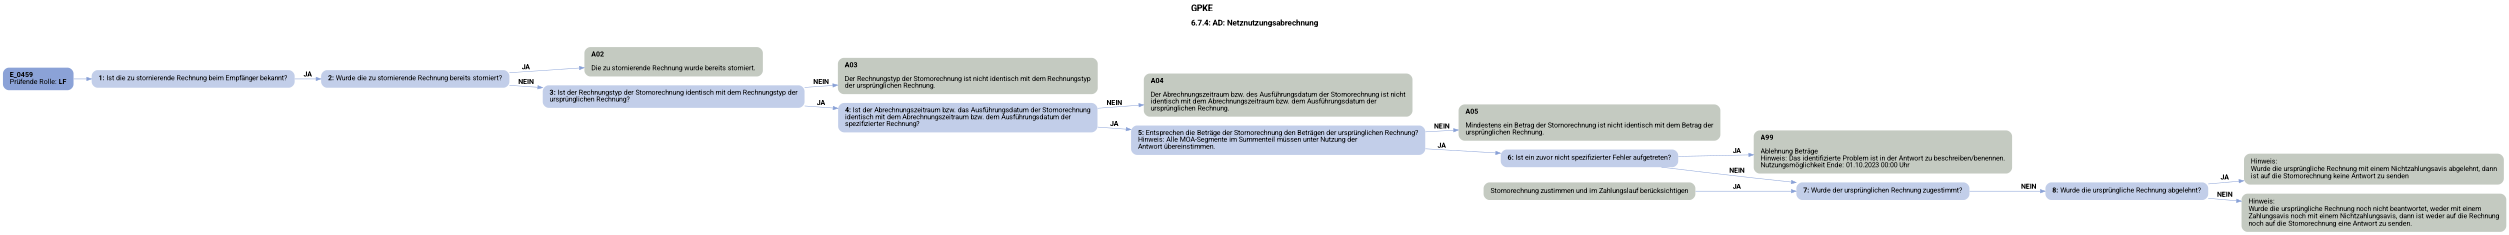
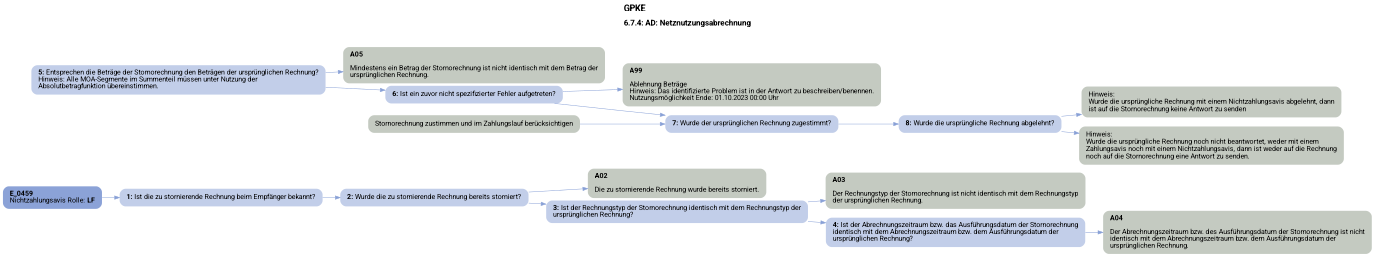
node "E_0459": text "Prüfende Rolle:" -> "Nichtzahlungsavis Rolle:"
node "4:": text "spezifizierter Rechnung?" -> "ursprünglichen Rechnung?"
edge "4:" -> "5:": removed, label "JA"
node "5:": text "Antwort übereinstimmen." -> "Absolutbetragfunktion übereinstimmen."
